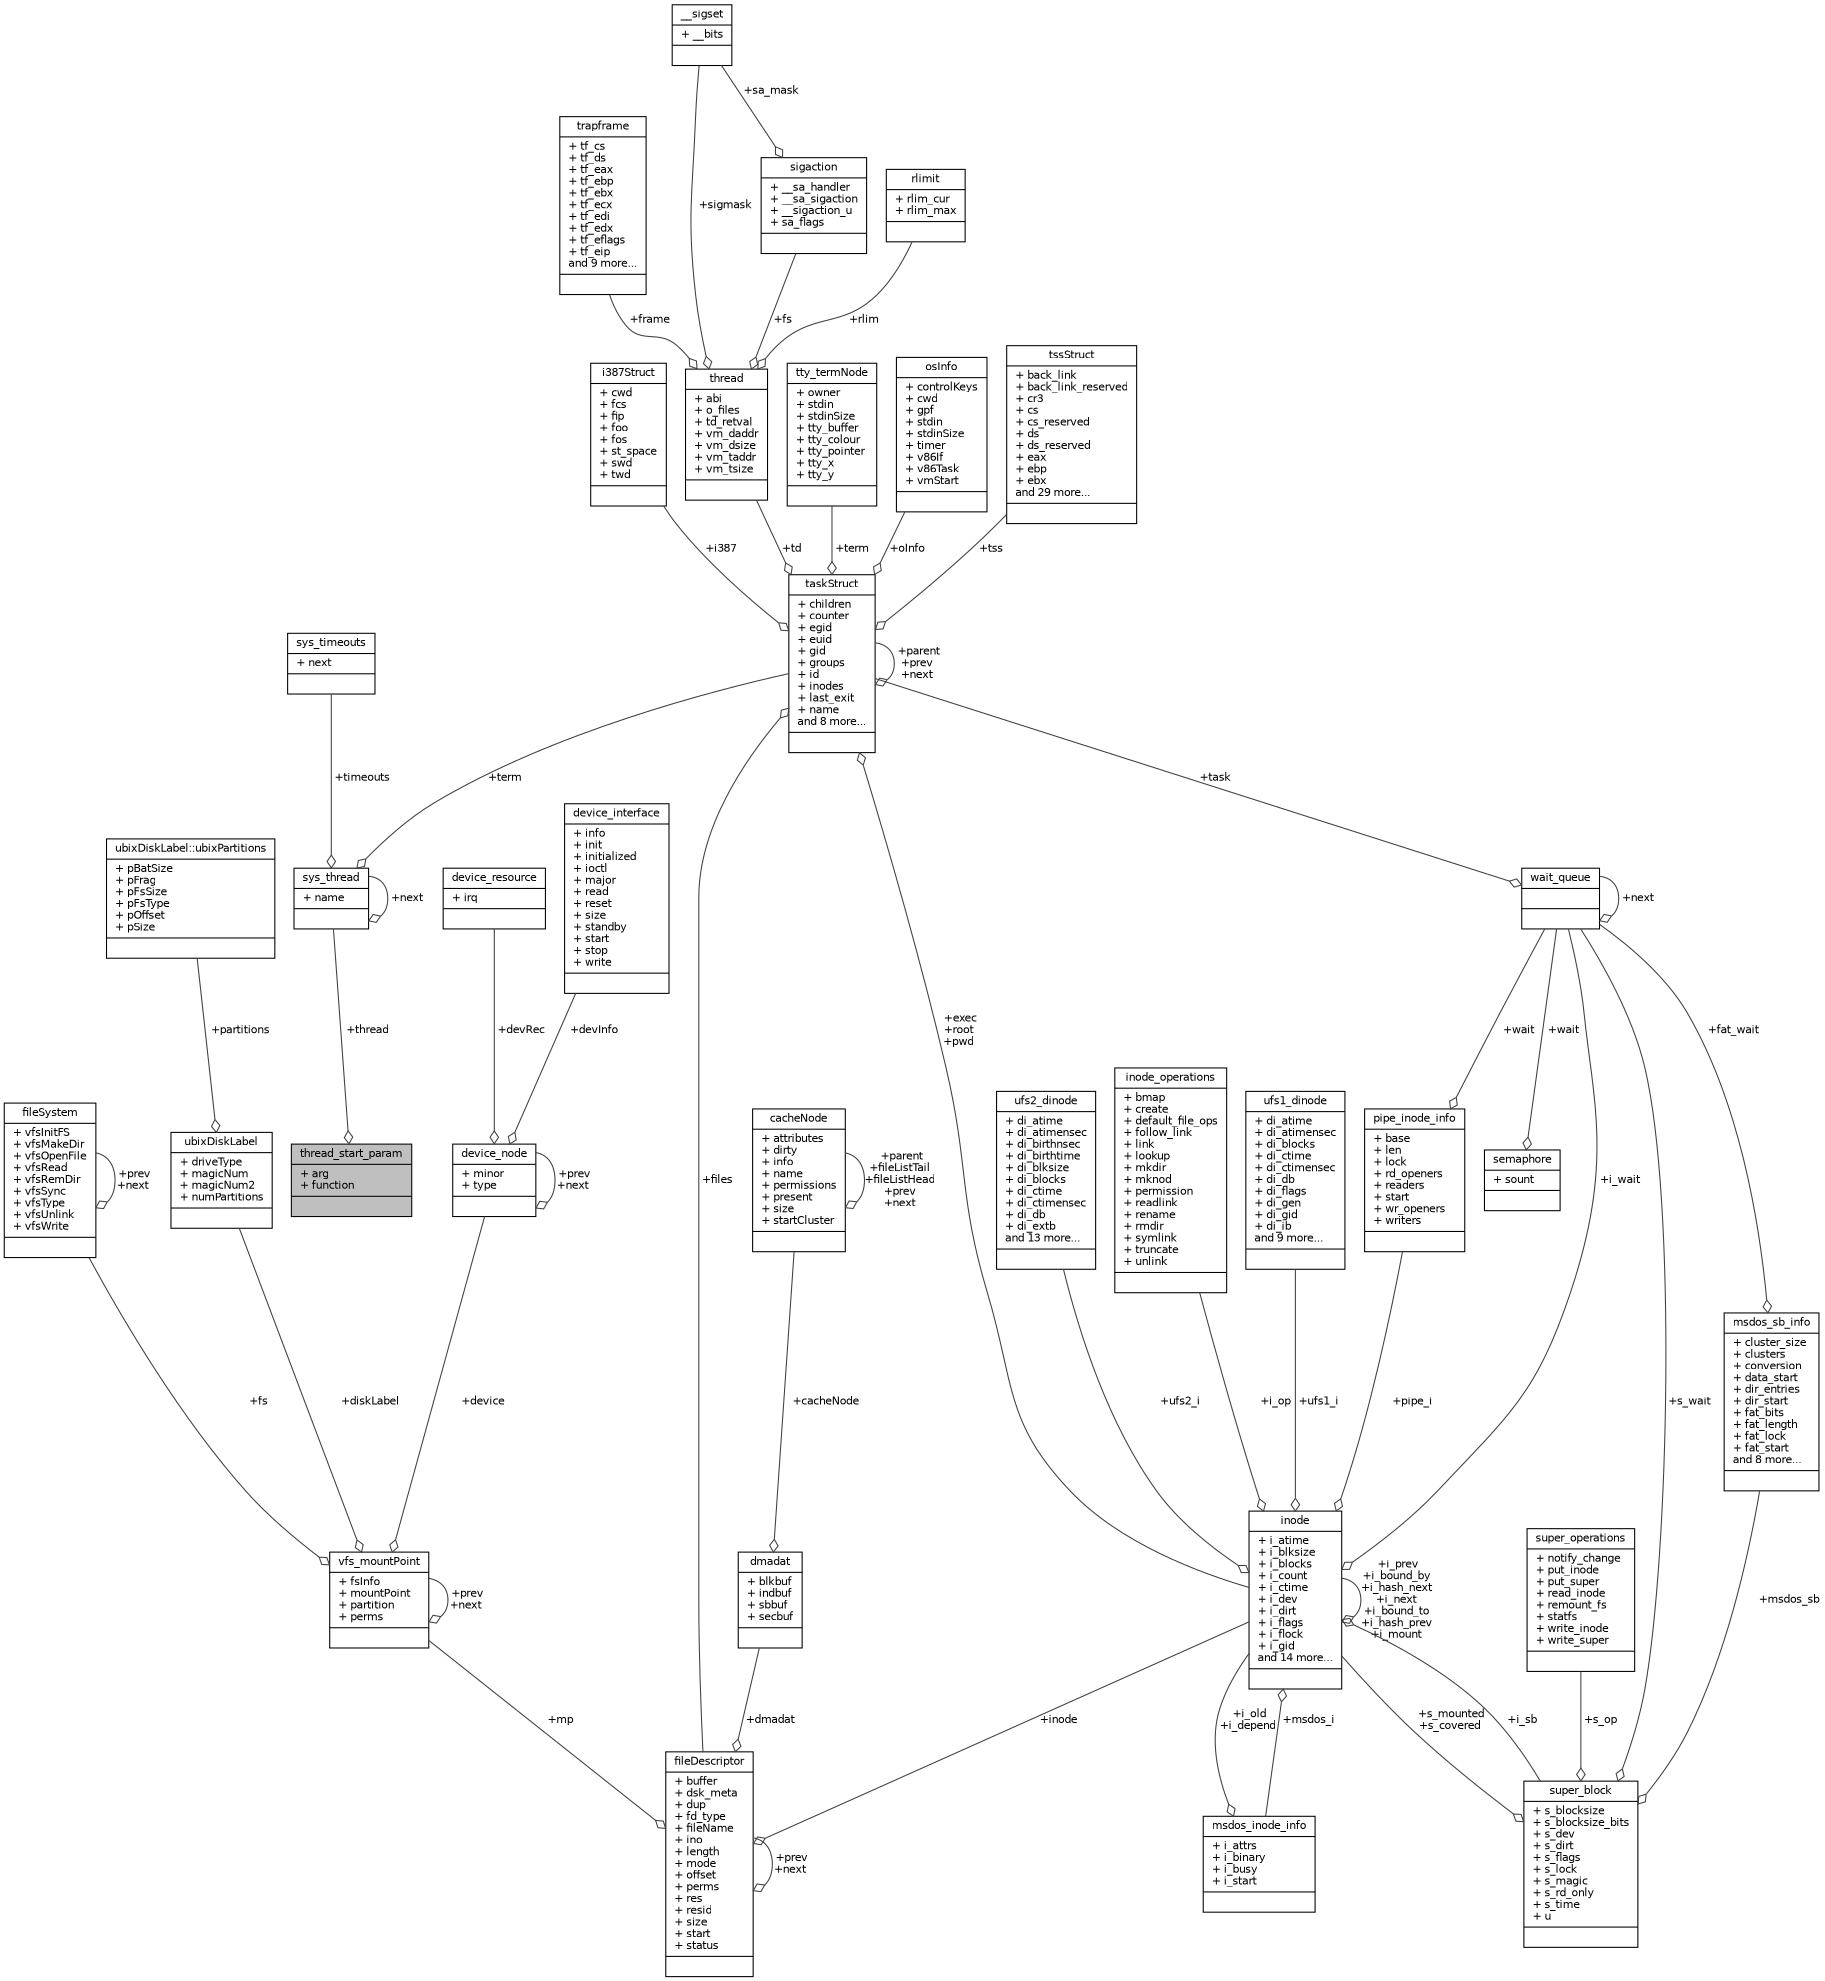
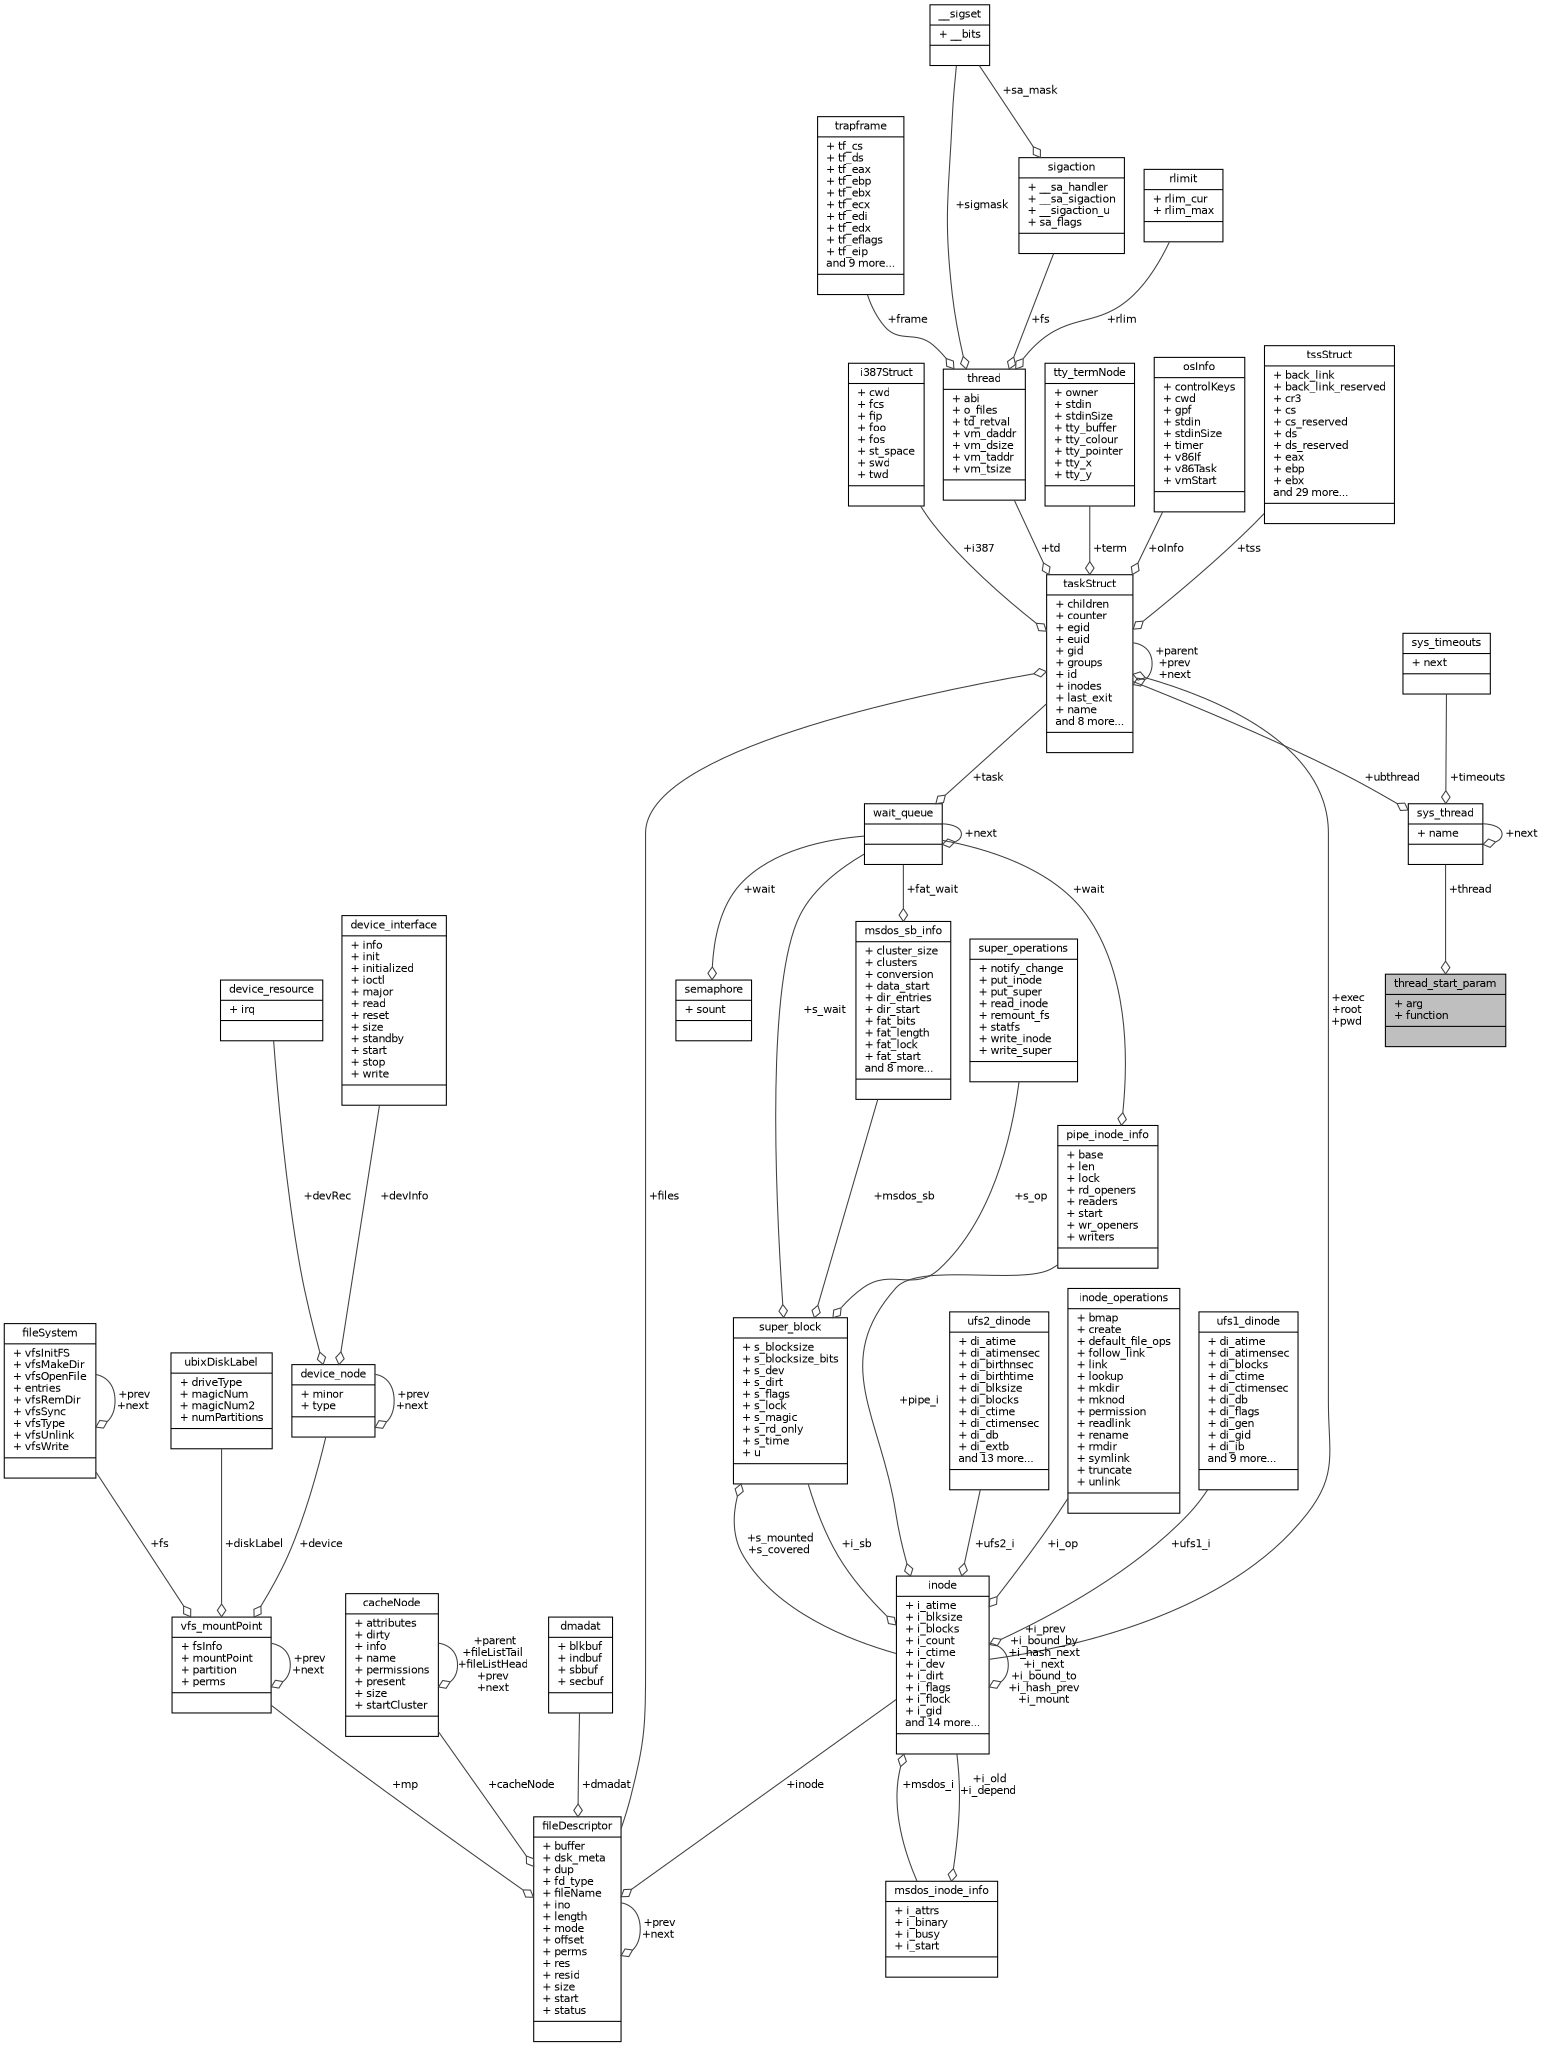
edge "taskStruct" -> "sys_thread": label " +term" -> " +ubthread"
node "ubixDiskLabel::ubixPartitions": removed
node "fileSystem": text "+ vfsRead" -> "+ entries"
edge "wait_queue" -> "inode": removed, label "+i_wait"
edge "cacheNode" -> "dmadat": now "cacheNode" -> "fileDescriptor"
